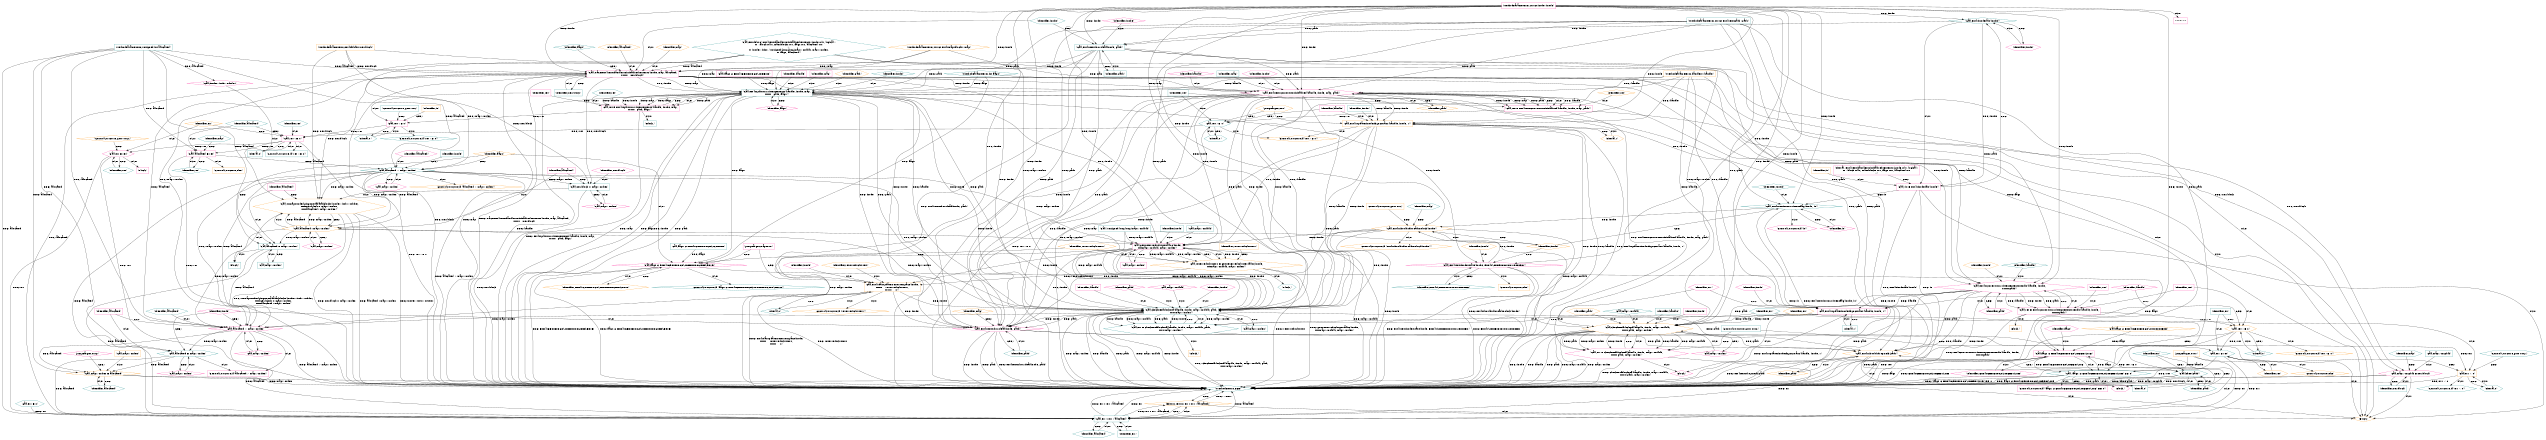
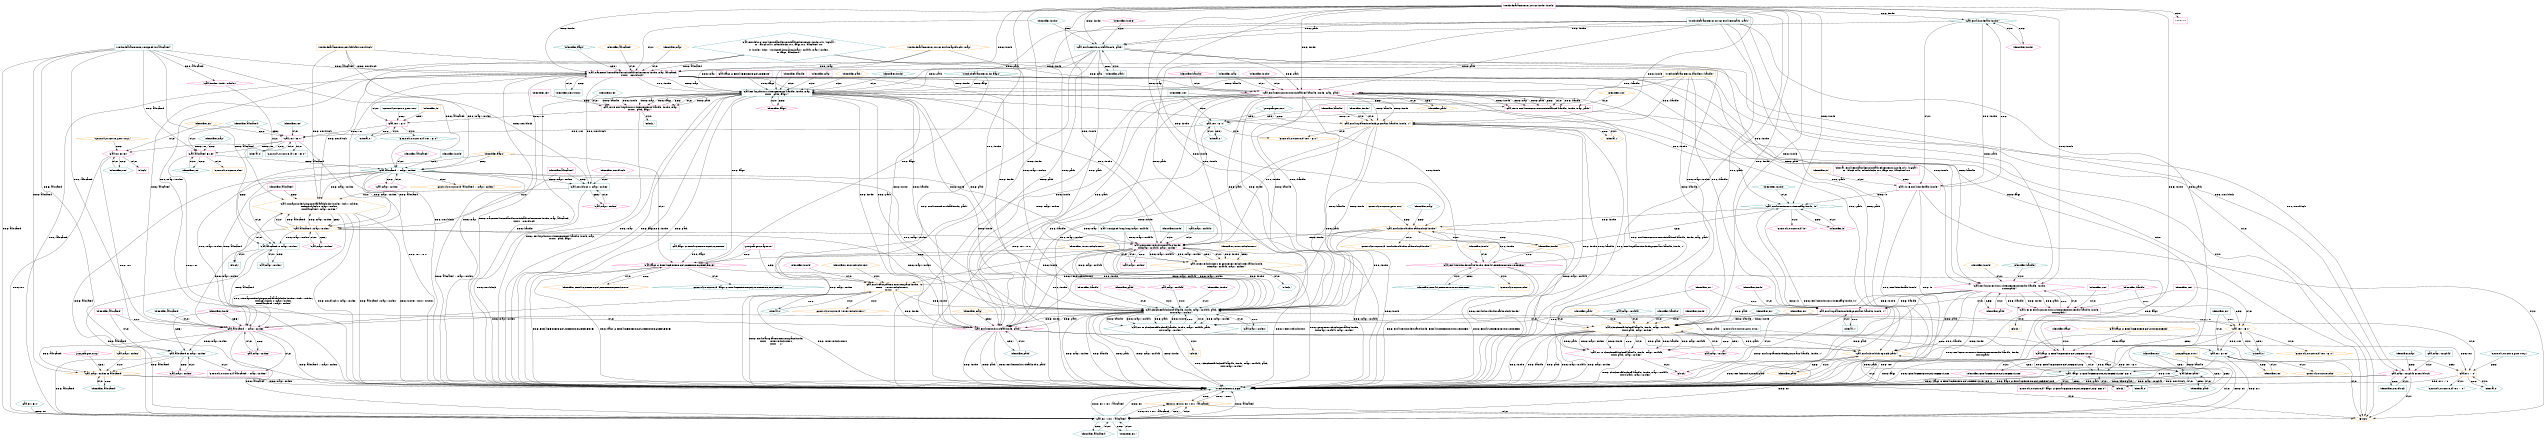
node "(JumpTarget,out:)": color darkorange -> teal
edge "(Call,*io = ext4_inode_aio(inode))" -> "(Call,ext4_set_io_unwritten_flag(inode, io))": label "GET: io" -> "DDG: io"
